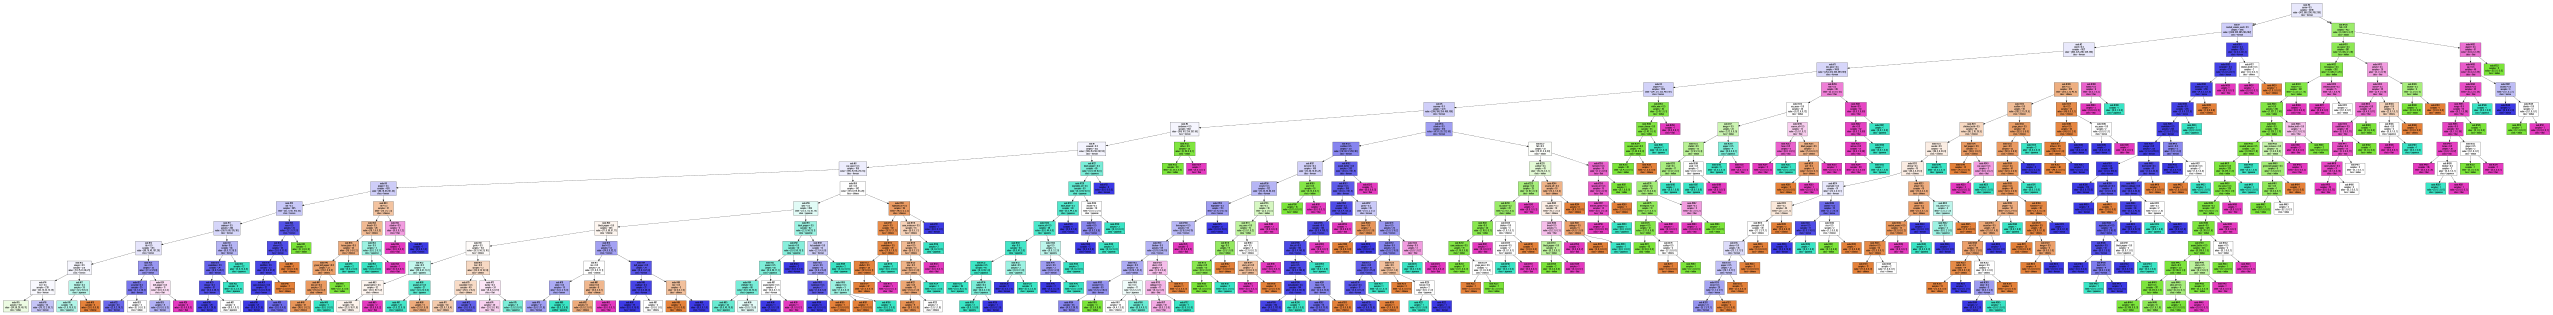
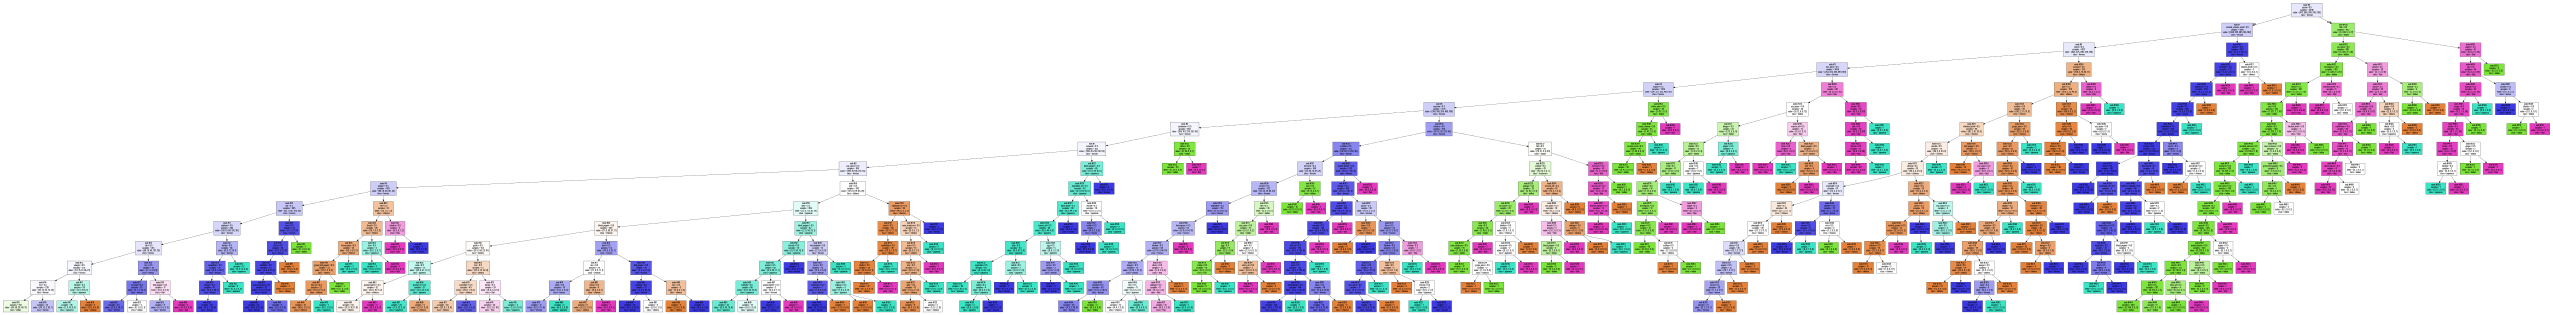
node "node #308": added
node "node #498": removed
node "node #228": text "class = indian" -> "class = marjoram"
node "node #179": text "class = indian" -> "class = fish"
node "node #31": removed
